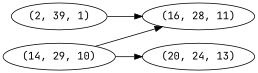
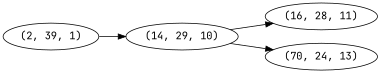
edge "(2, 39, 1)" -> "(16, 28, 11)": now "(2, 39, 1)" -> "(14, 29, 10)"
node "(20, 24, 13)": label "(20, 24, 13)" -> "(70, 24, 13)"
